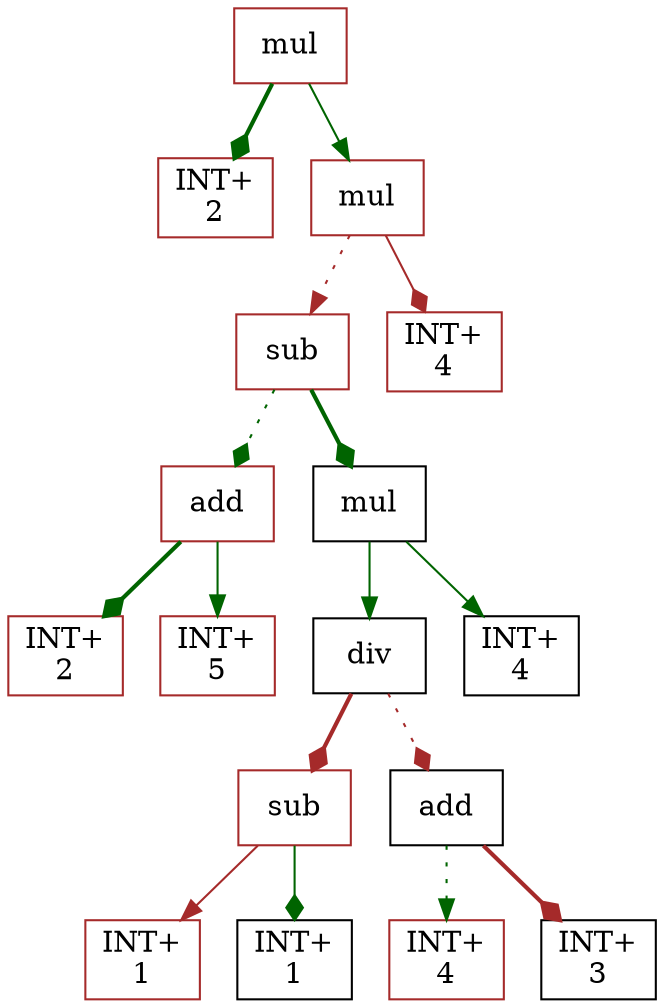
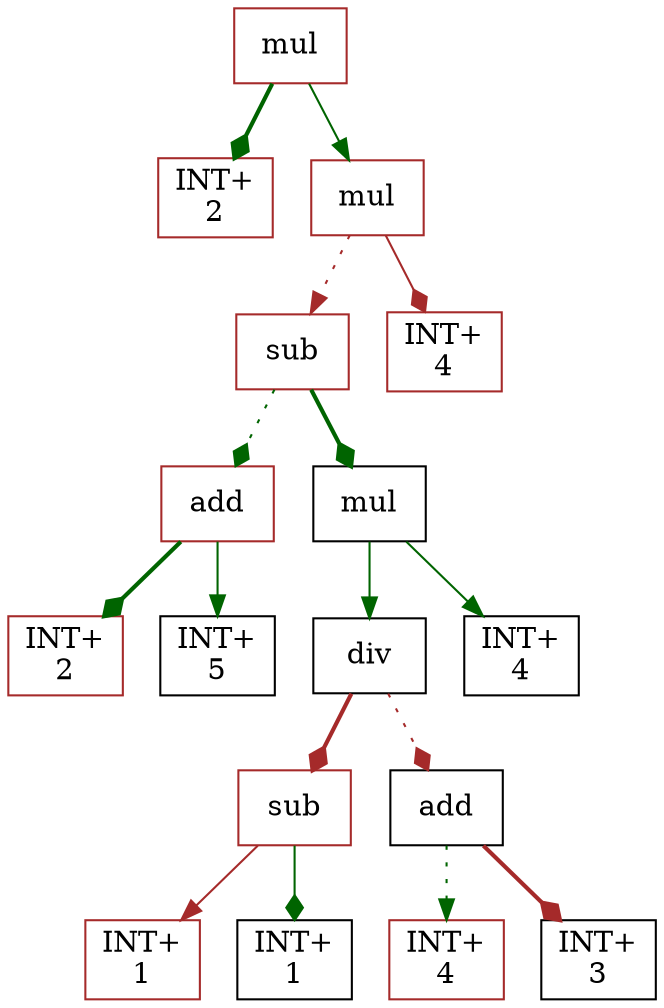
node "INT+ 5": color brown -> black
